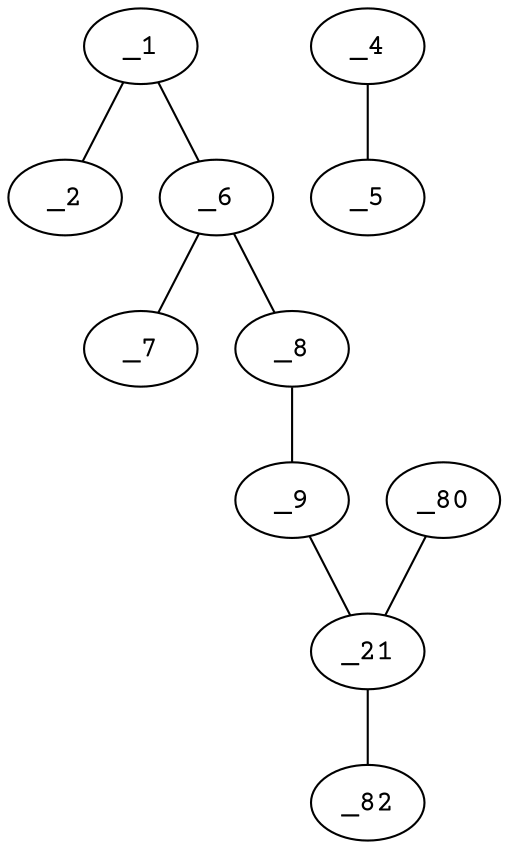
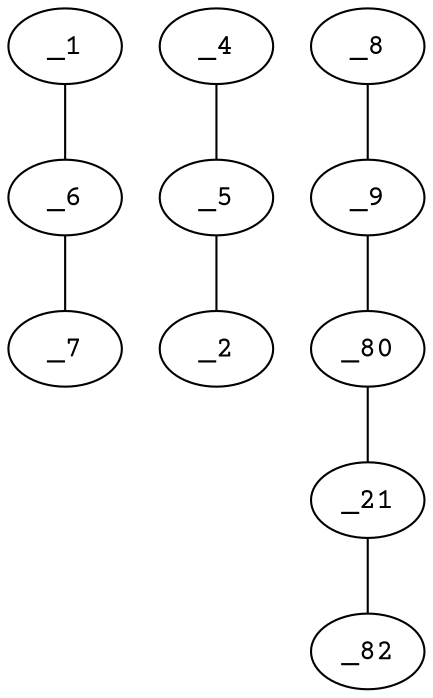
edge "_1" -- "_2": now "_5" -- "_2"
edge "_6" -- "_8": removed
edge "_9" -- "_21": now "_9" -- "_80"
